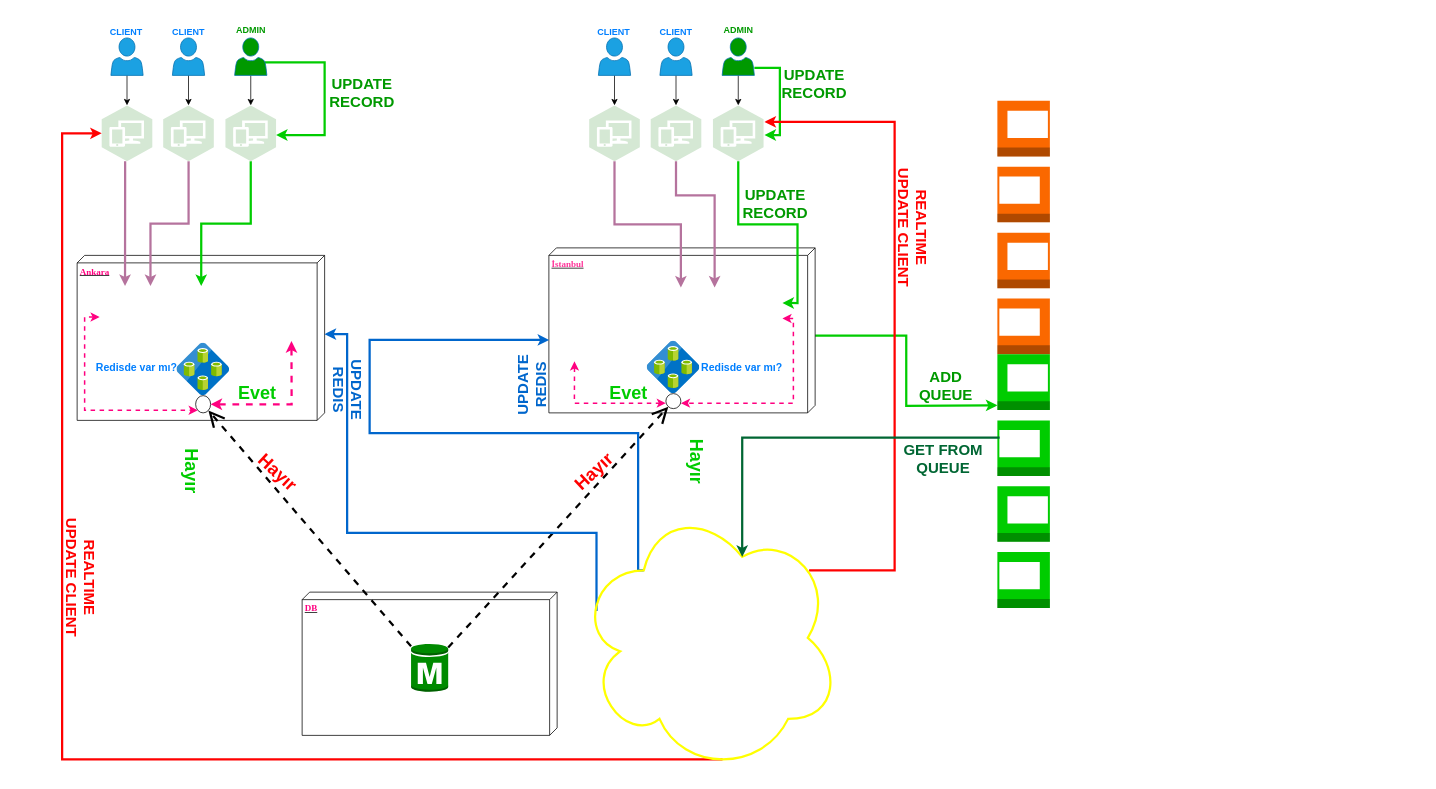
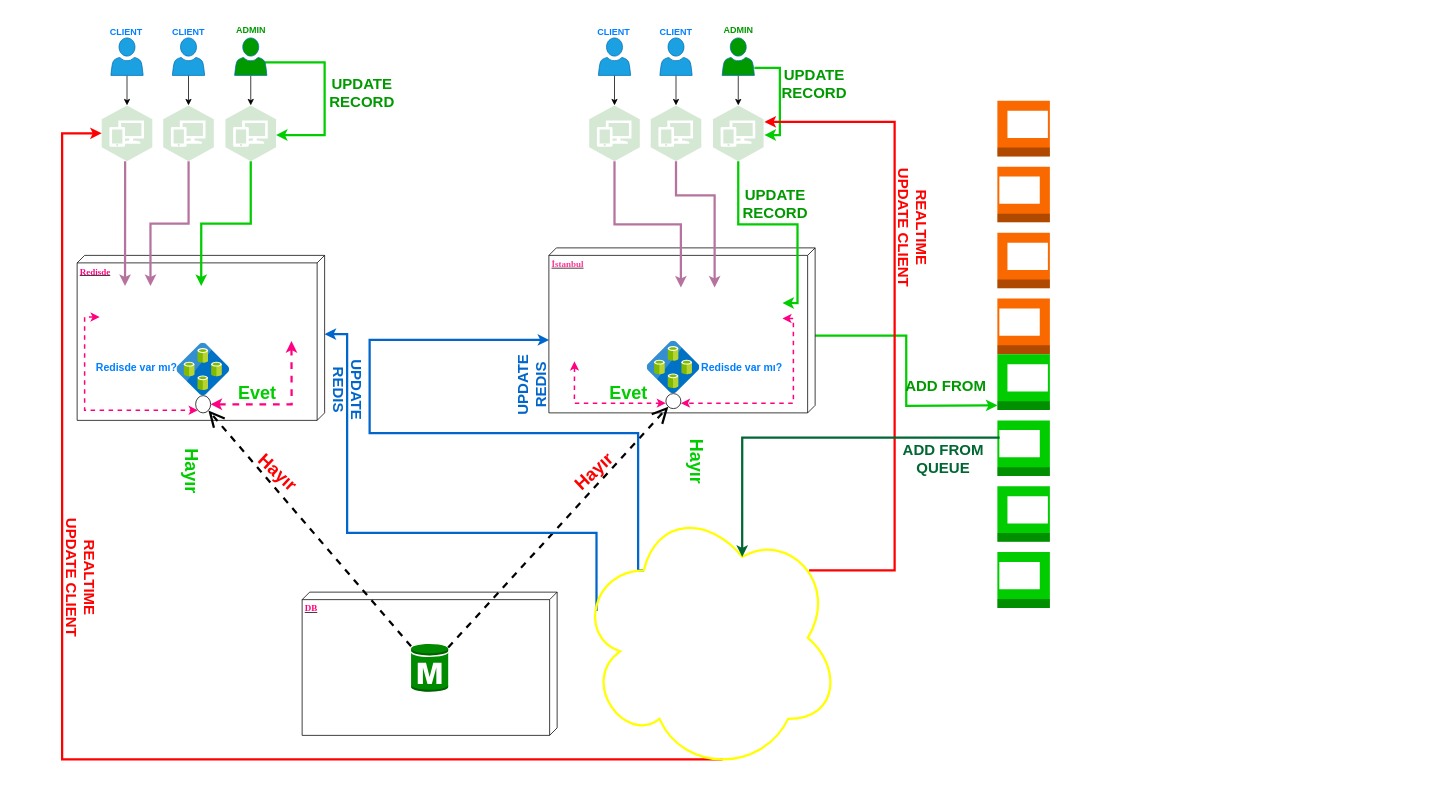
node "Ankara": label "Ankara" -> "Redisde"
node "ADD QUEUE": label "ADD QUEUE" -> "ADD FROM"
node "GET FROM QUEUE": label "GET FROM QUEUE" -> "ADD FROM QUEUE"
